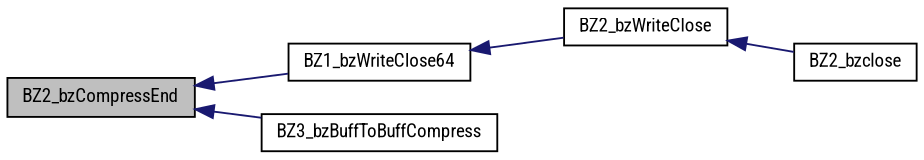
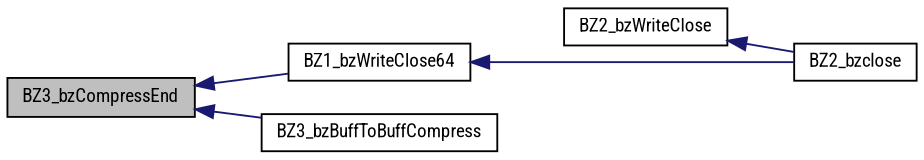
edge "BZ2_bzWriteClose" -> "BZ1_bzWriteClose64": now "BZ2_bzclose" -> "BZ1_bzWriteClose64"
node "BZ2_bzCompressEnd": label "BZ2_bzCompressEnd" -> "BZ3_bzCompressEnd"
